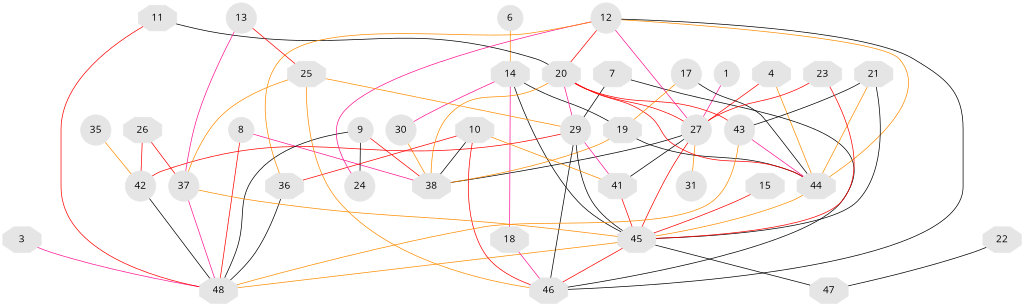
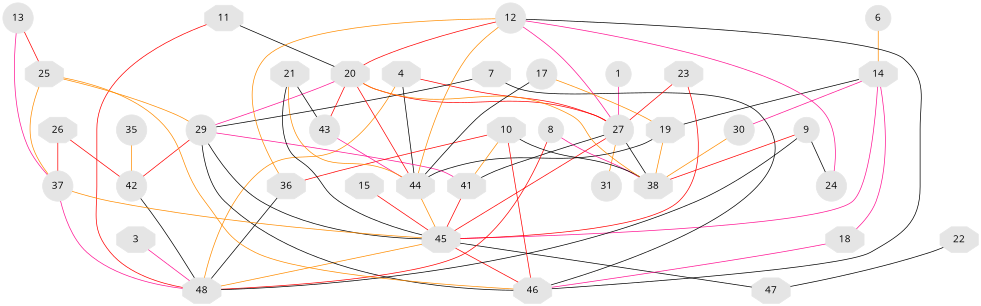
edge "4" -- "44": color darkorange -> black
edge "14" -- "45": color black -> deeppink
edge "43" -- "48": now "4" -- "48"
